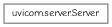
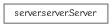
node "uvicorn.server.Server": label "uvicorn.server.Server" -> "server.server.Server"
